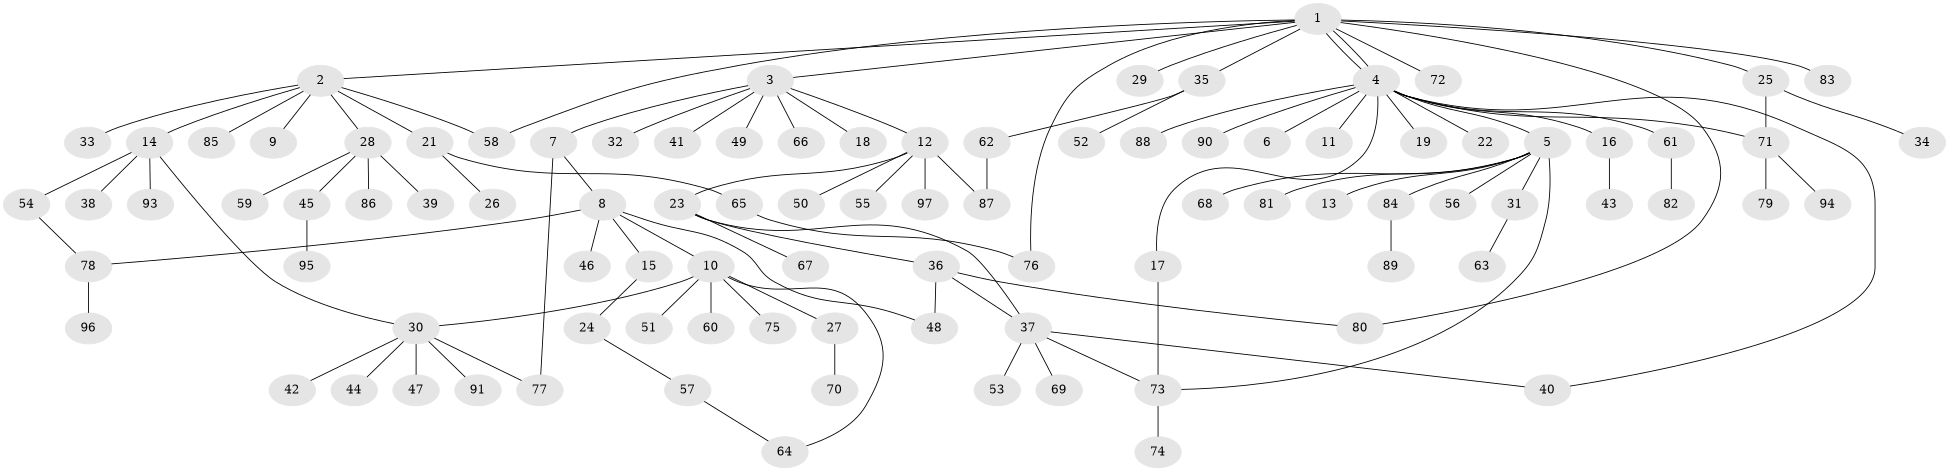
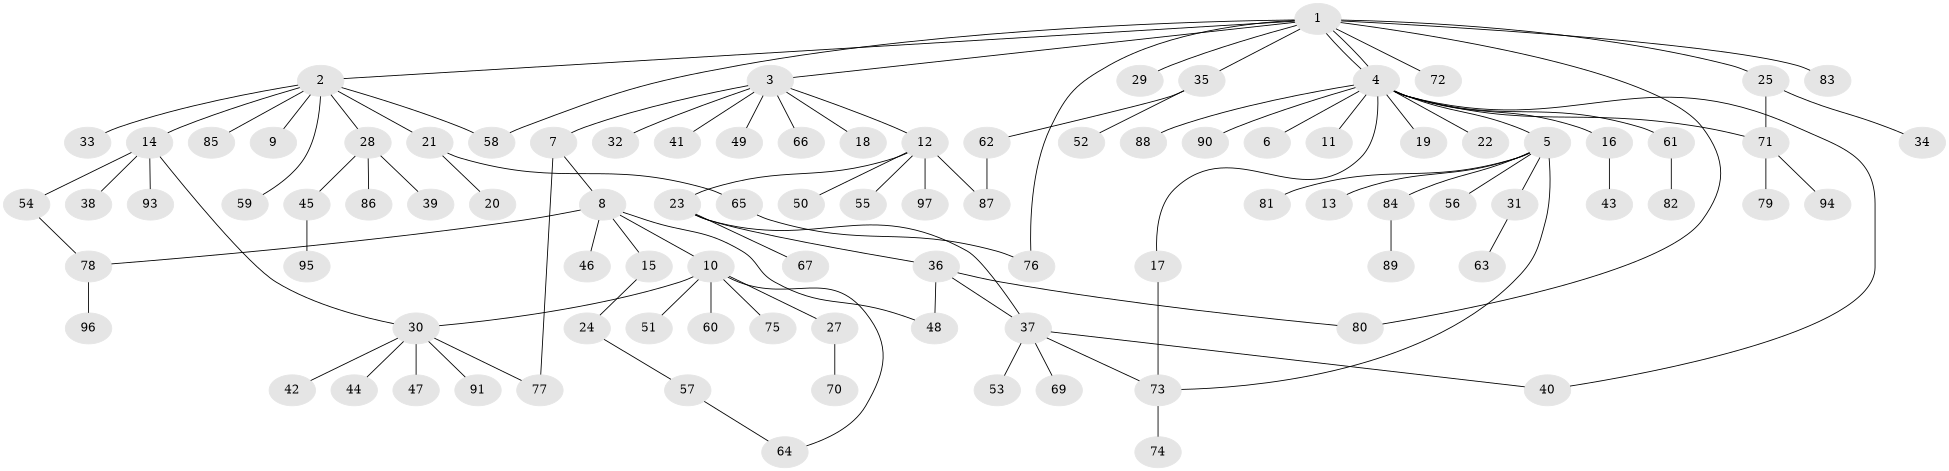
edge "28" -- "59": now "2" -- "59"
node "26": label "26" -> "20"
node "68": removed
